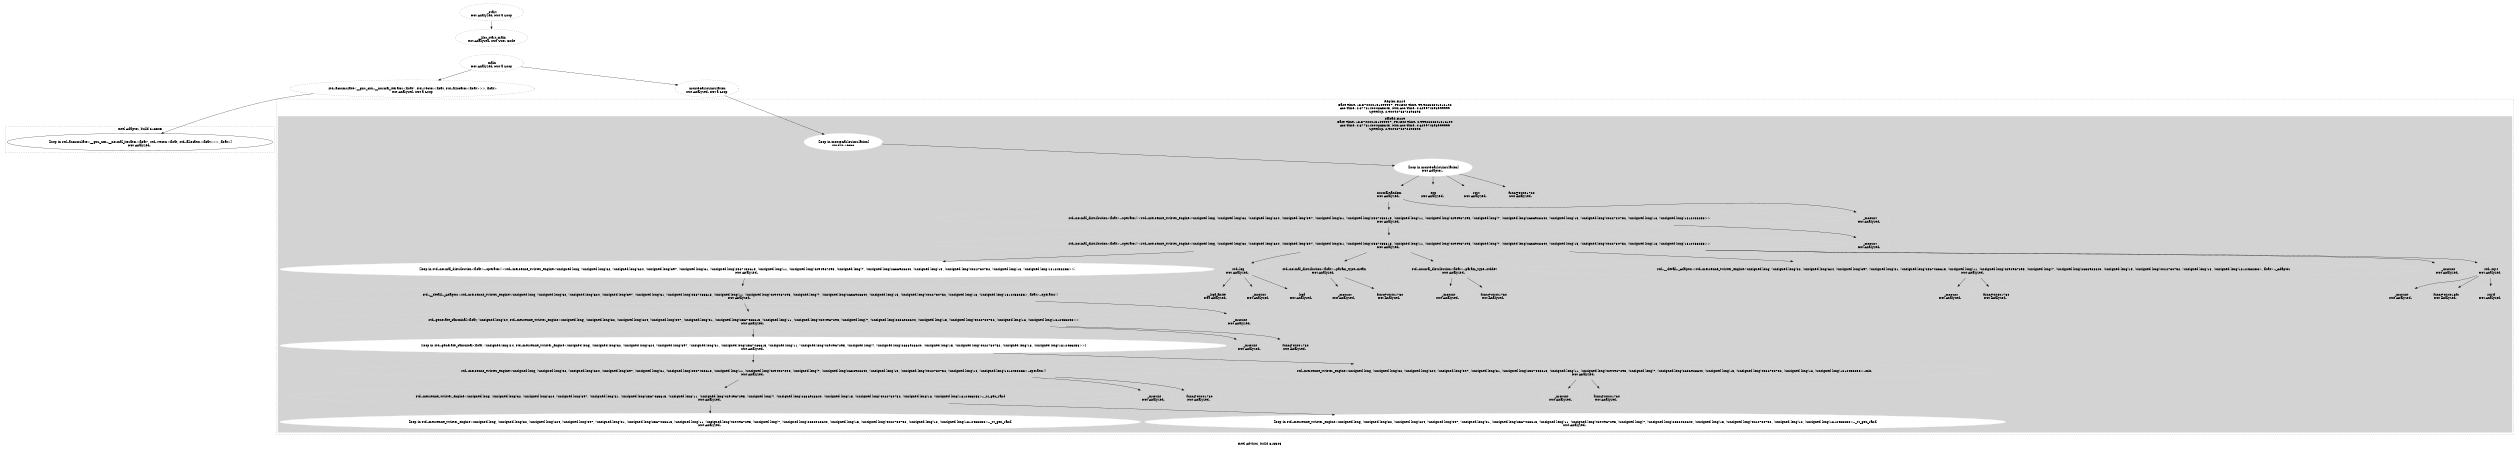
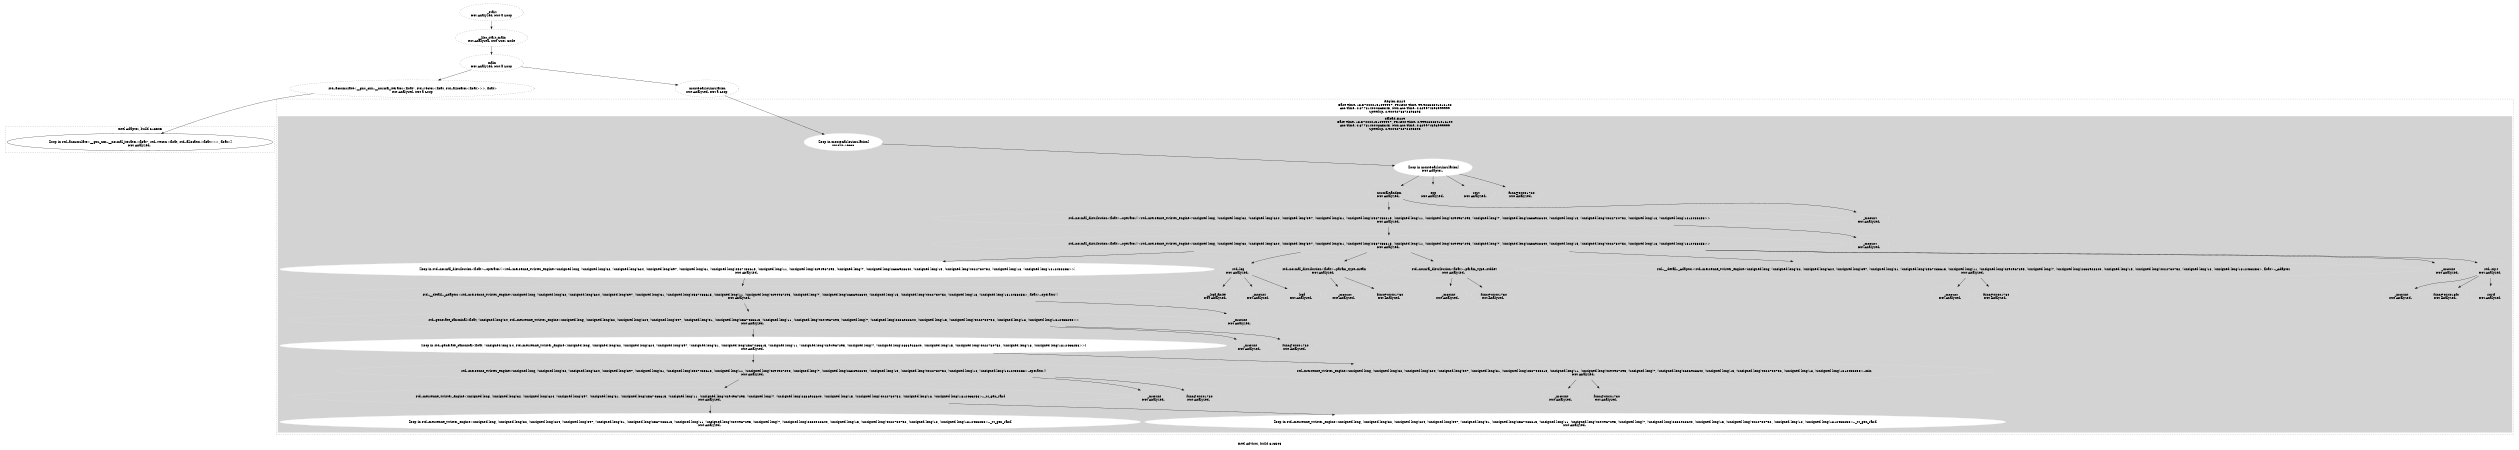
edge "__libc_start_main Not Analyzed: Not User Code" -> "main Not Analyzed: Not a Loop": added
